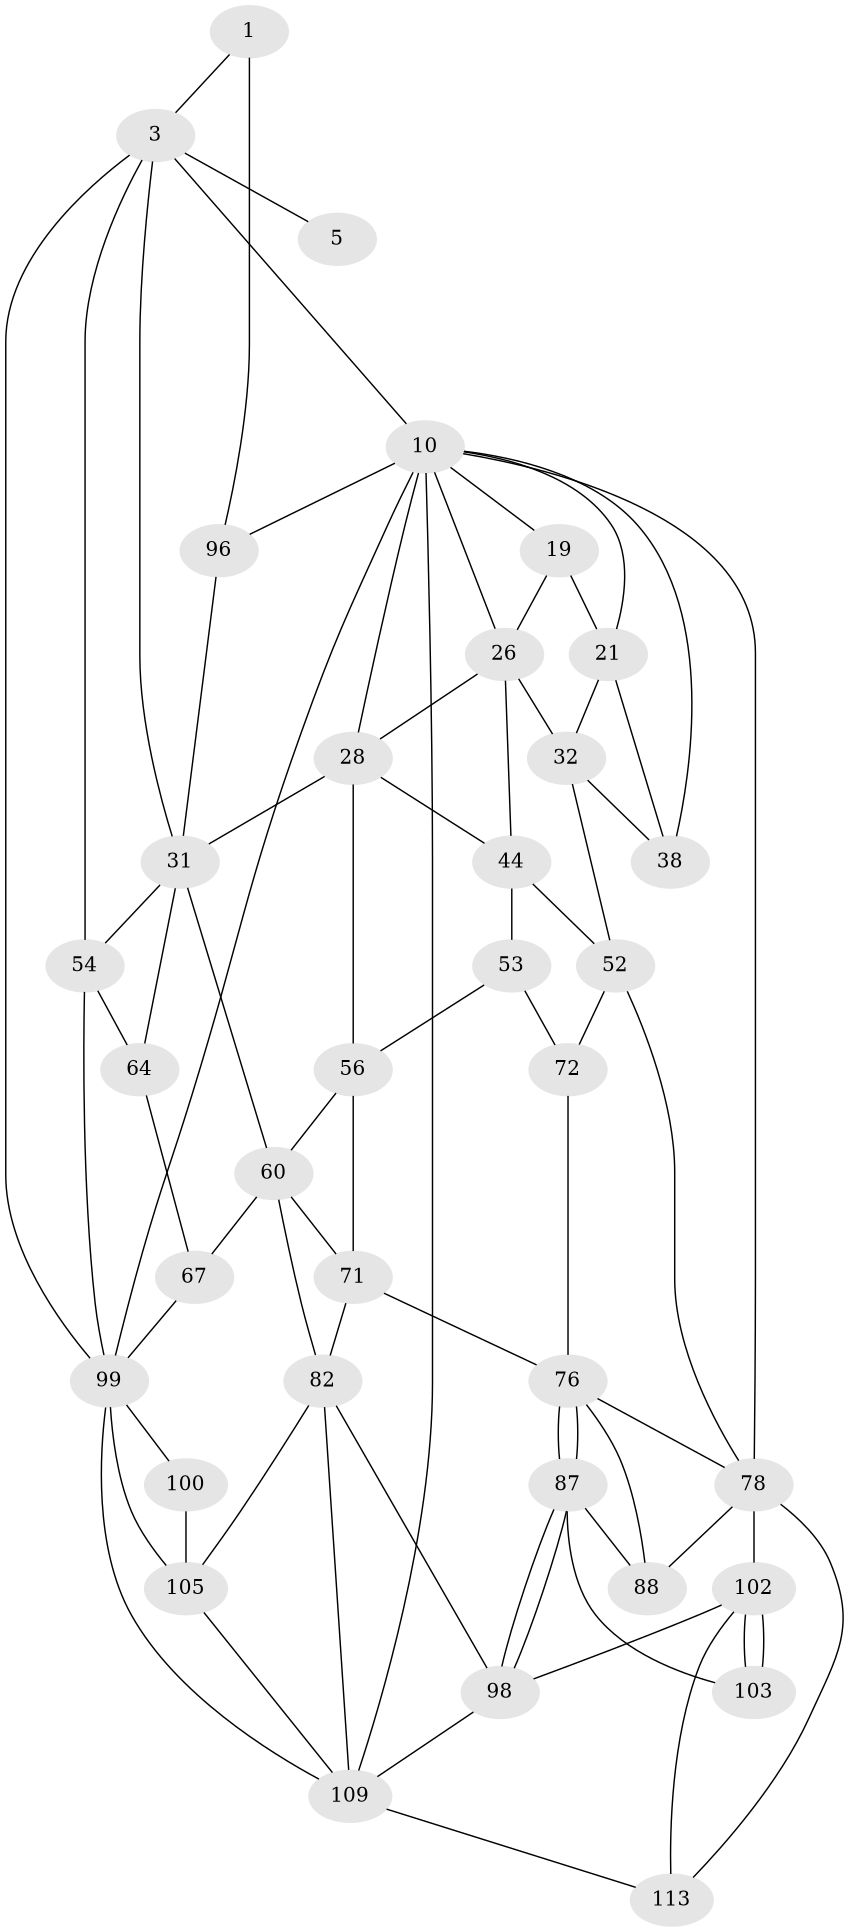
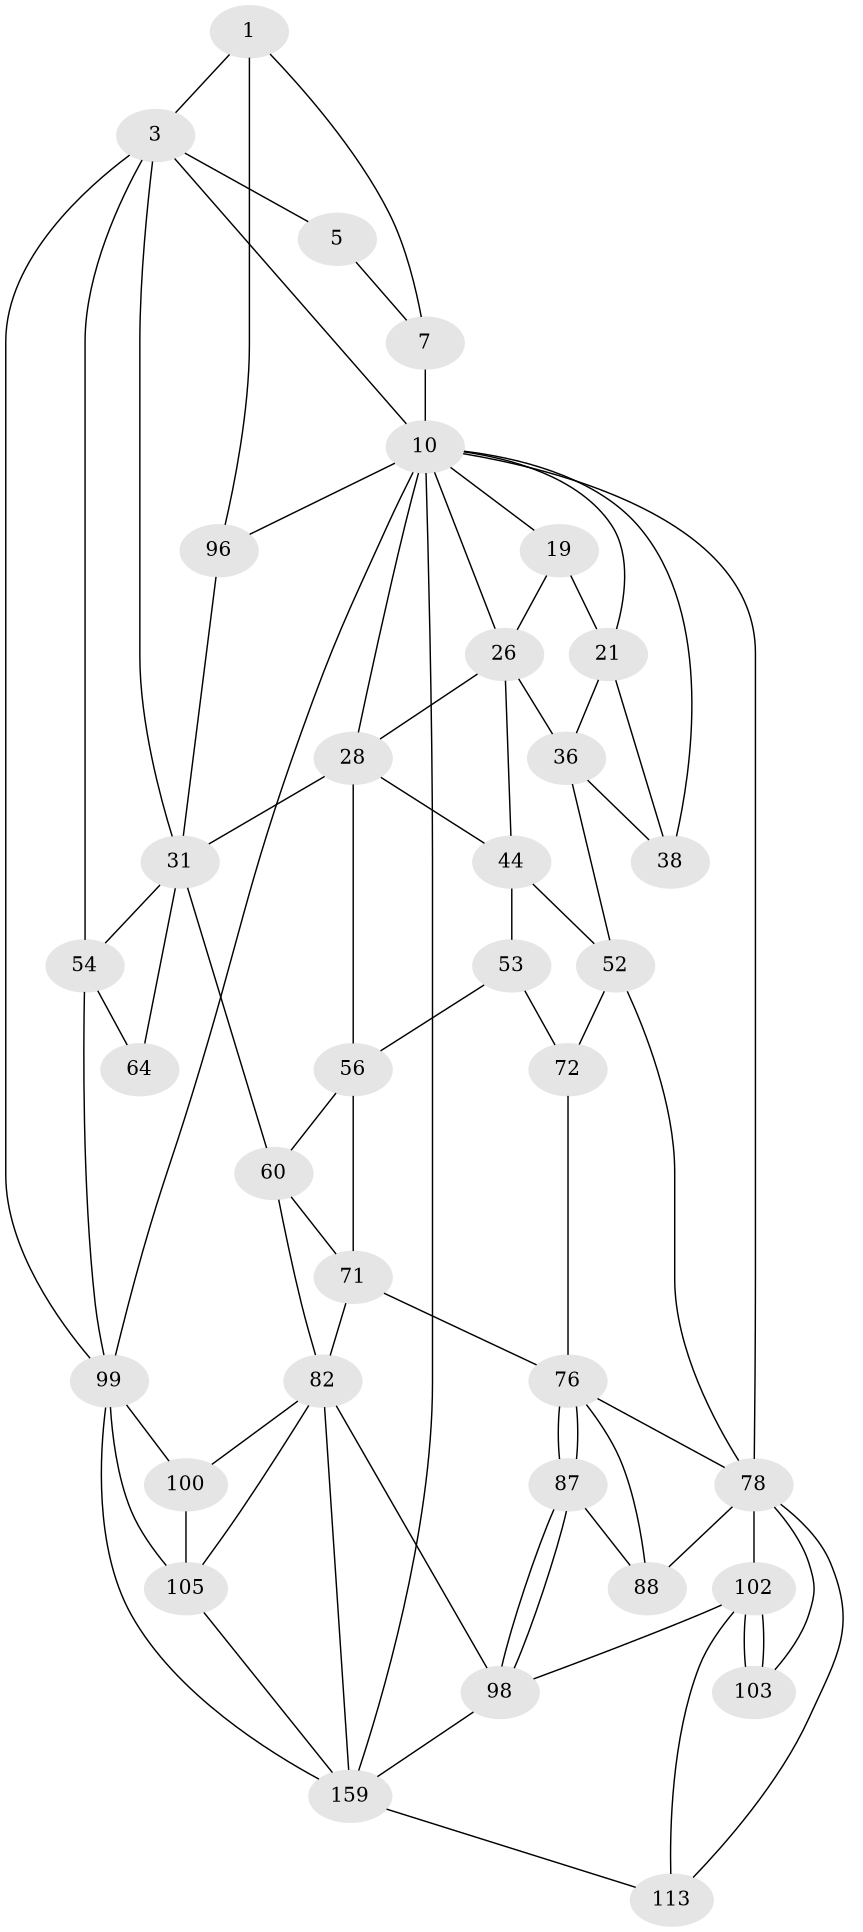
node "7": added
node "32": label "32" -> "36"
node "67": removed
edge "82" -- "100": added
edge "87" -- "103": now "78" -- "103"
node "109": label "109" -> "159"
